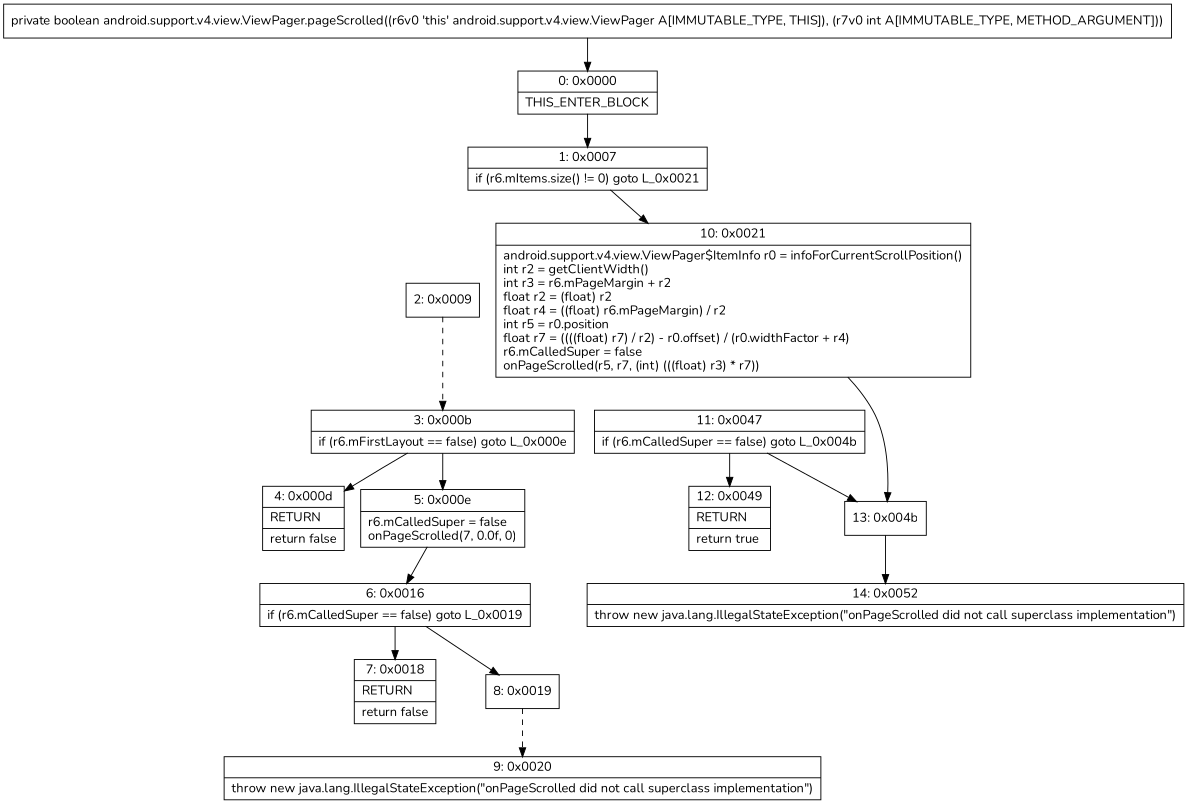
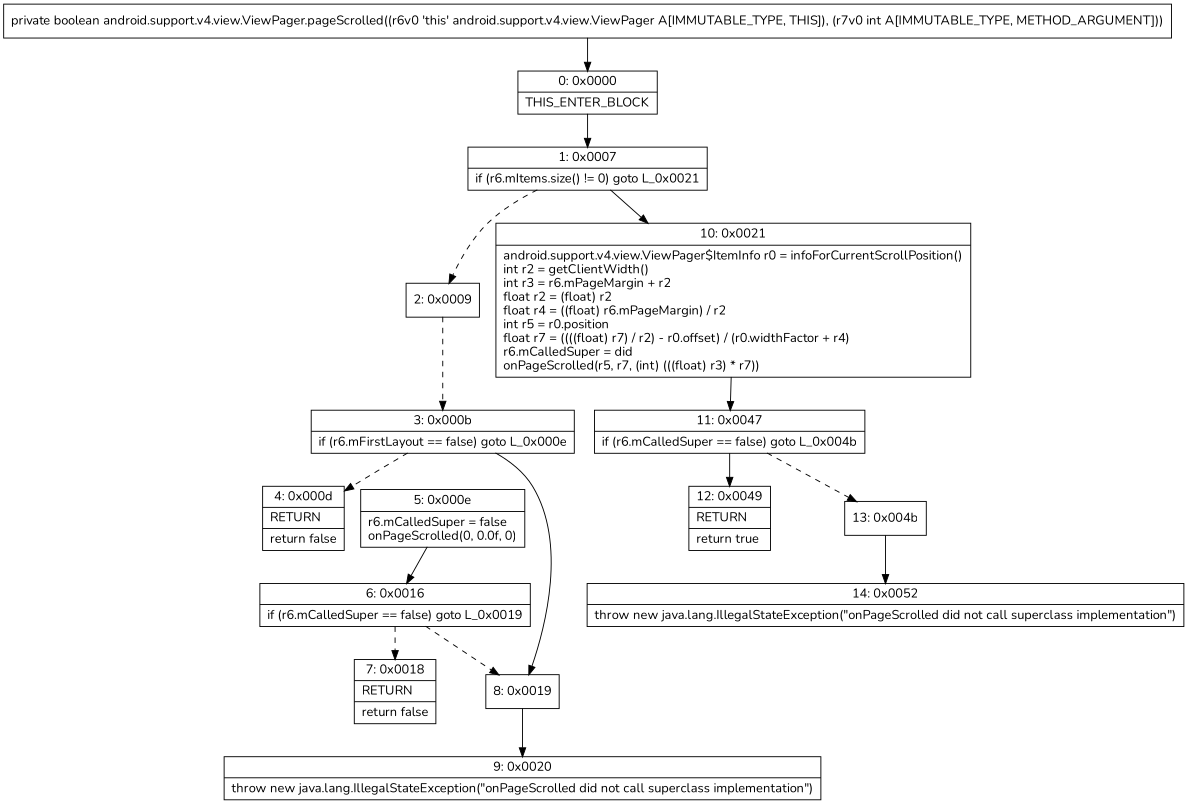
edge "1: 0x0007" -> "2: 0x0009": added
node "10: 0x0021": text "r6.mCalledSuper = false" -> "r6.mCalledSuper = did"
edge "10: 0x0021" -> "13: 0x004b": now "10: 0x0021" -> "11: 0x0047"
edge "3: 0x000b" -> "5: 0x000e": now "3: 0x000b" -> "8: 0x0019"
edge "3: 0x000b" -> "4: 0x000d": style solid -> dashed
edge "11: 0x0047" -> "13: 0x004b": style solid -> dashed
node "5: 0x000e": text "onPageScrolled(7, 0.0f, 0)" -> "onPageScrolled(0, 0.0f, 0)"
edge "6: 0x0016" -> "7: 0x0018": style solid -> dashed
edge "6: 0x0016" -> "8: 0x0019": style solid -> dashed
edge "8: 0x0019" -> "9: 0x0020": style dashed -> solid
